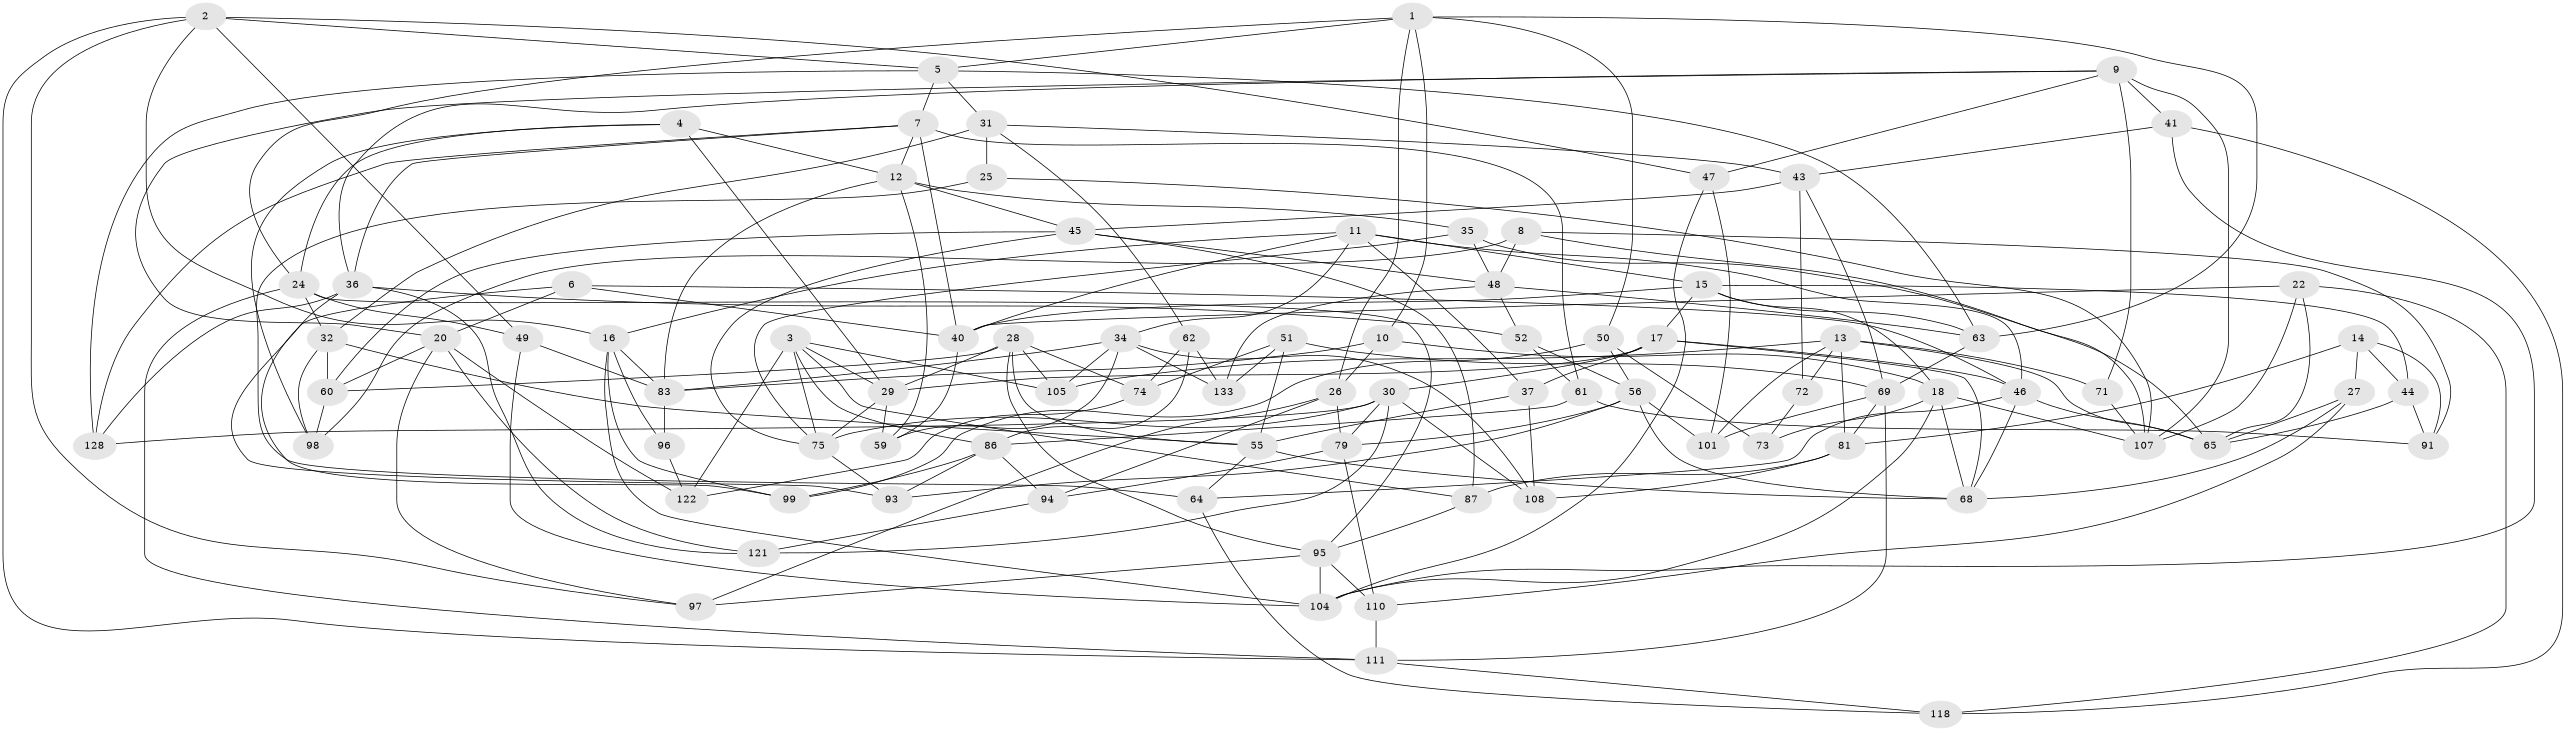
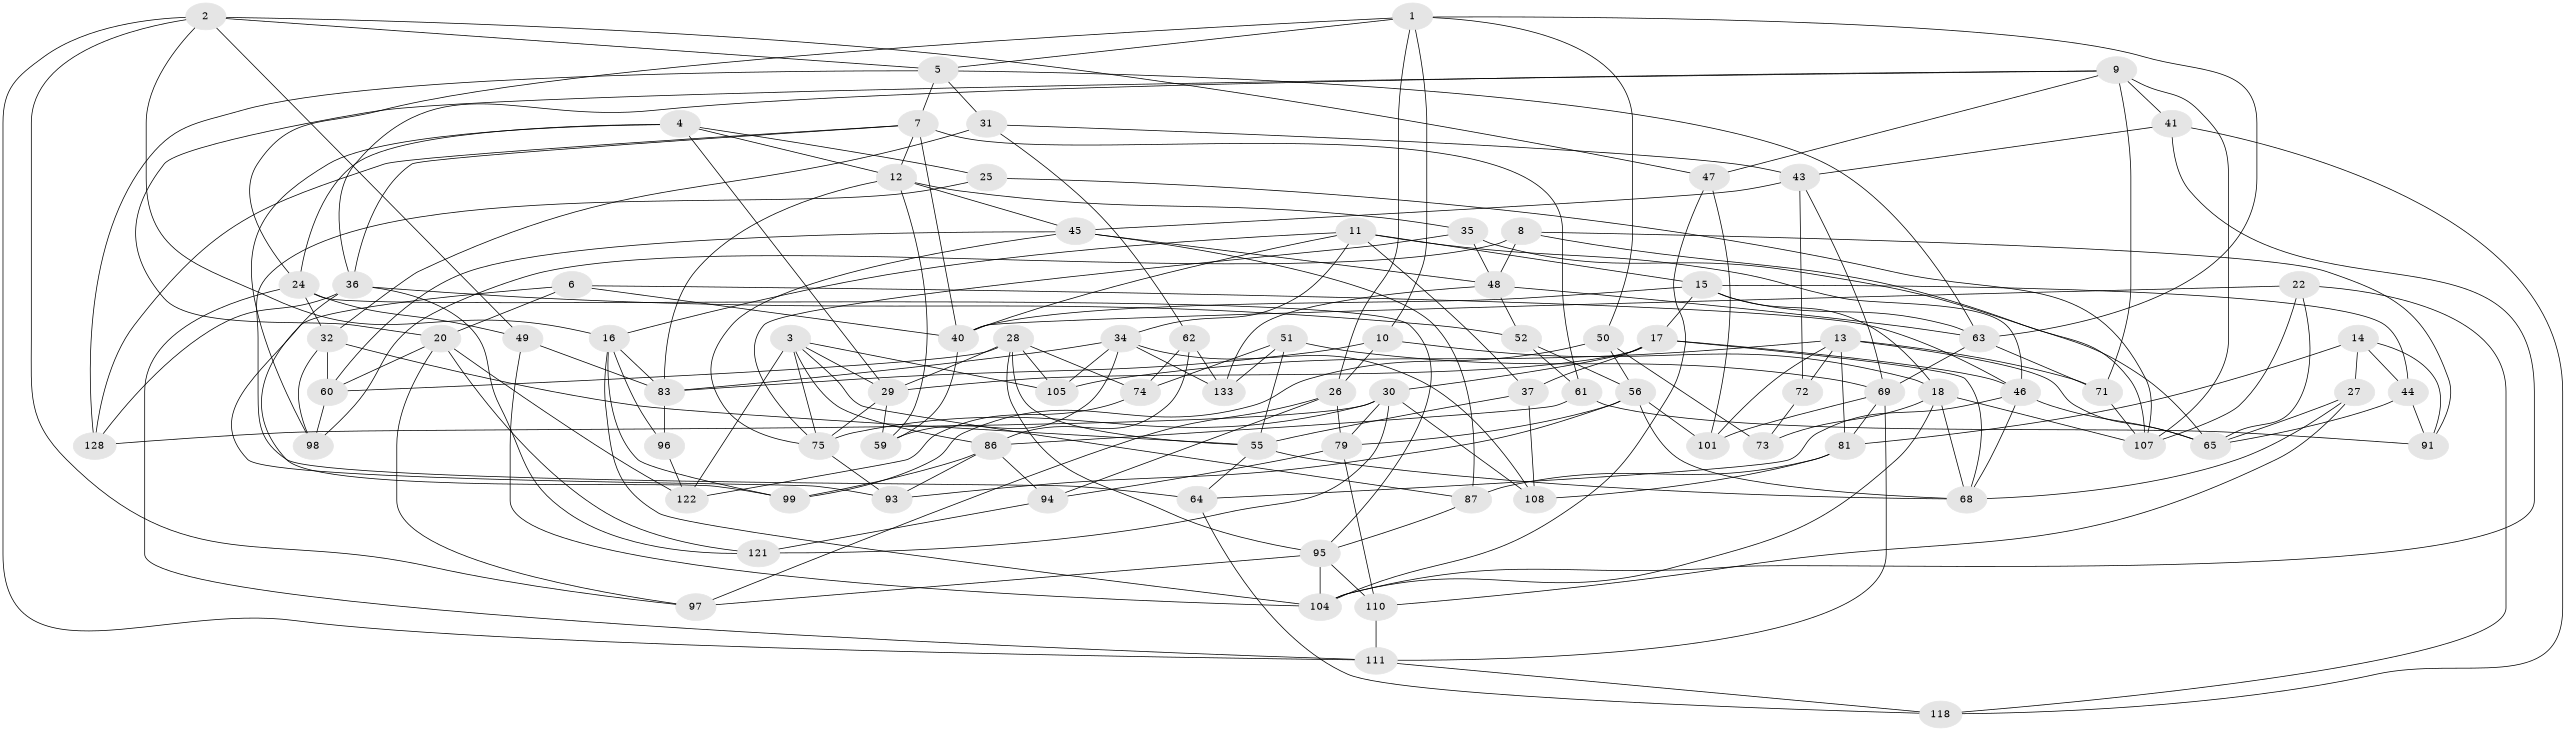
edge "31" -- "25": now "4" -- "25"
edge "63" -- "71": added
